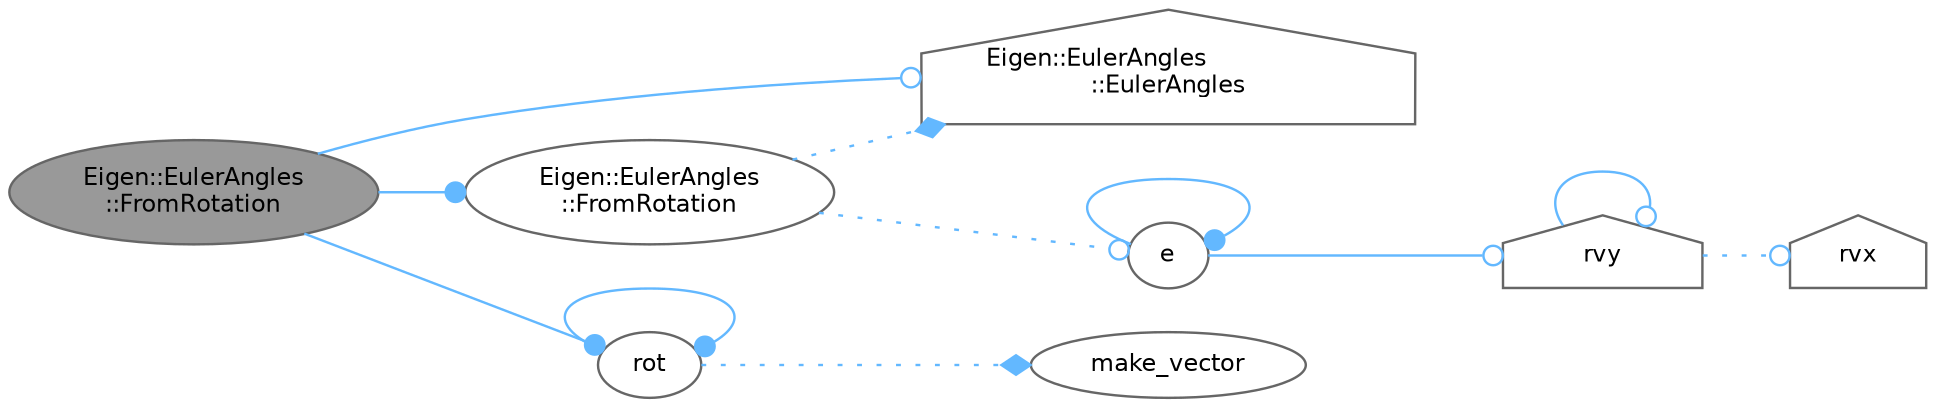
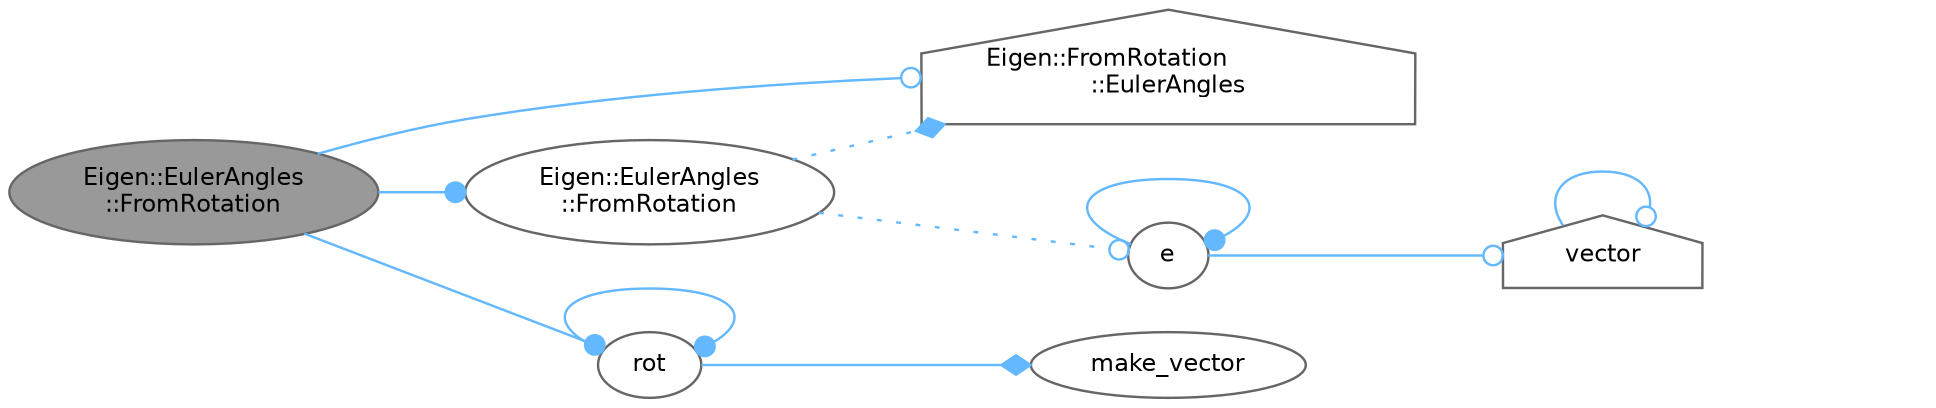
node "Eigen::EulerAngles ::EulerAngles": label "Eigen::EulerAngles ::EulerAngles" -> "Eigen::FromRotation ::EulerAngles"
node "rvy": label "rvy" -> "vector"
node "rvx": removed
edge "rot" -> "make_vector": style dotted -> solid
